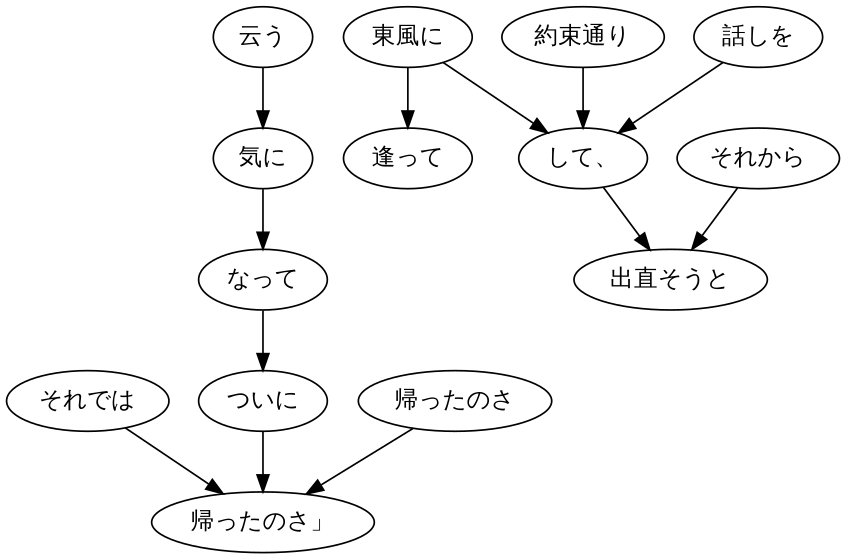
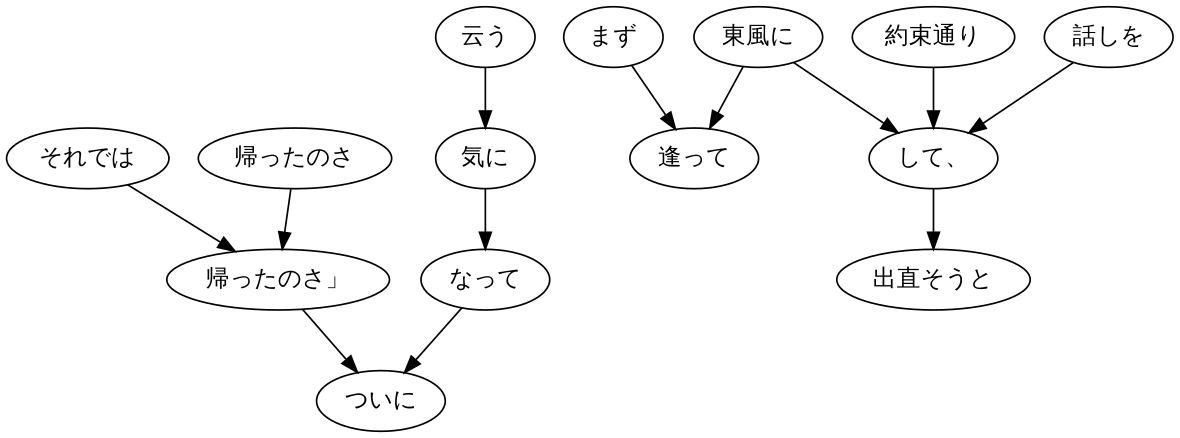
node "まず": added
node "それから": removed
edge "ついに" -> "帰ったのさ」": reversed
